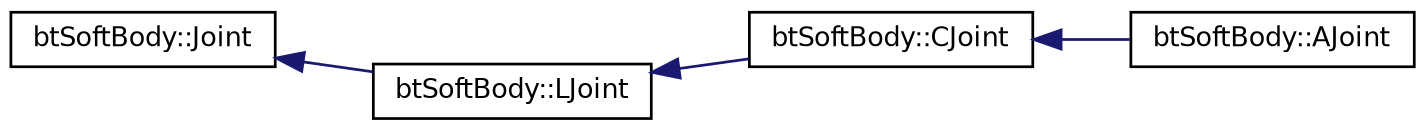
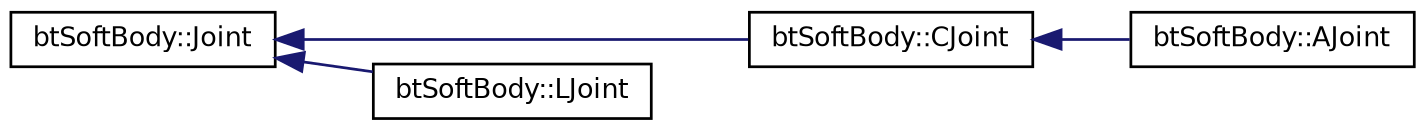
edge "btSoftBody::CJoint" -> "btSoftBody::LJoint": now "btSoftBody::CJoint" -> "btSoftBody::Joint"
